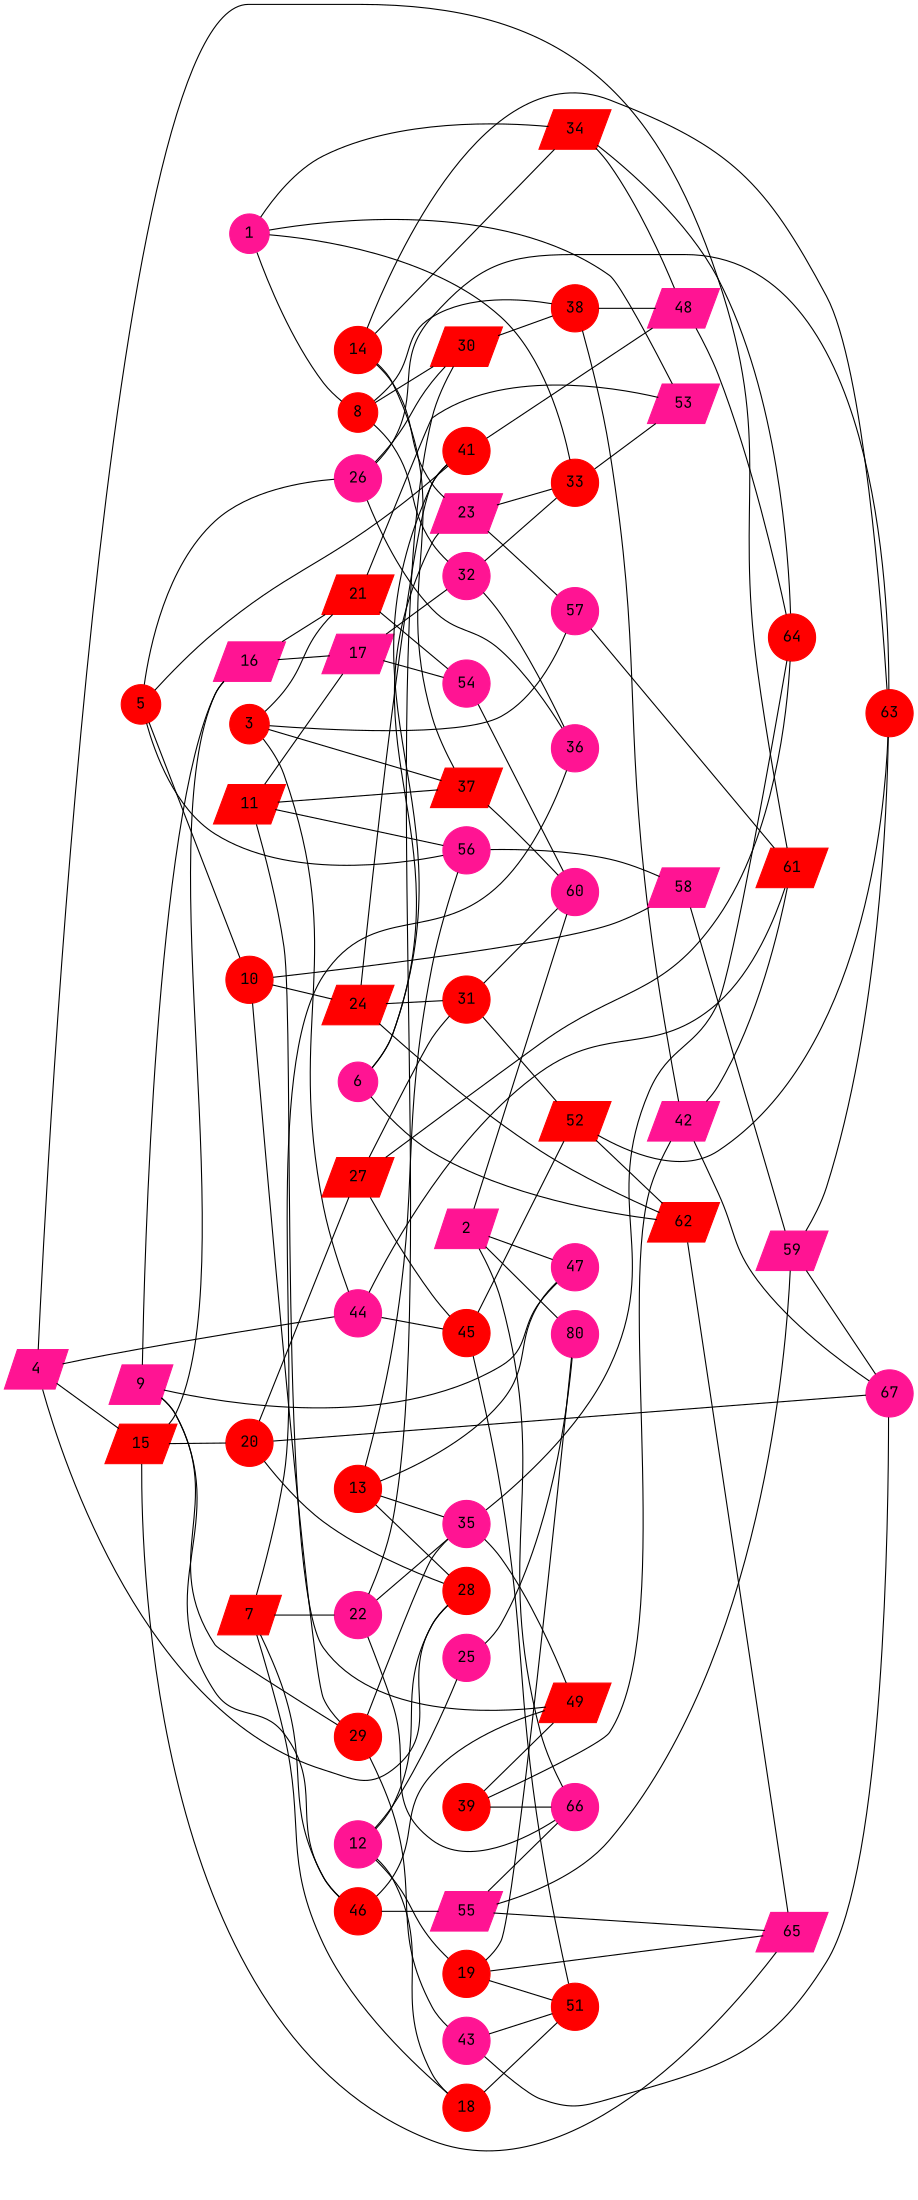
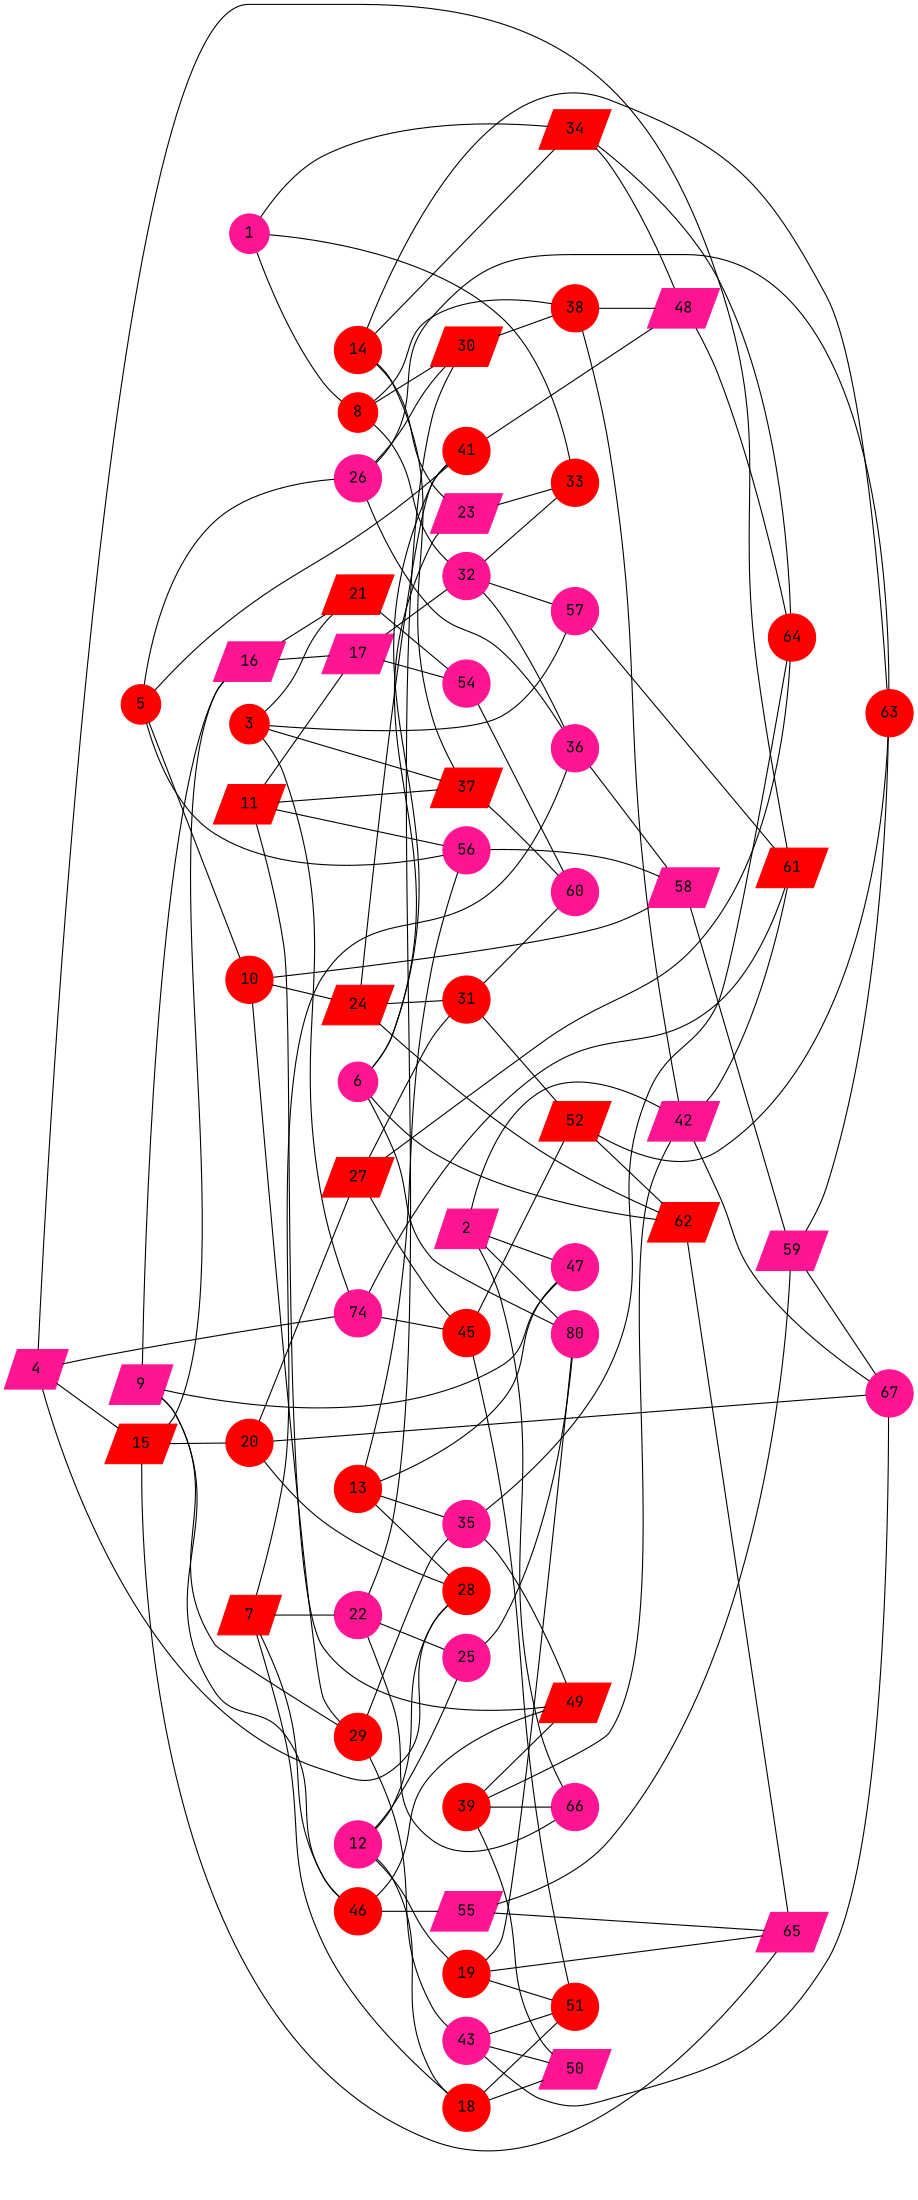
node "53": removed
edge "23" -- "57": now "32" -- "57"
edge "36" -- "58": added
edge "60" -- "2": now "42" -- "2"
edge "6" -- "80": added
node "44": label "44" -> "74"
edge "35" -- "22": now "25" -- "22"
edge "66" -- "55": removed
node "50": added
